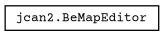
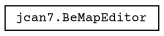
node "jcan2.BeMapEditor": label "jcan2.BeMapEditor" -> "jcan7.BeMapEditor"
